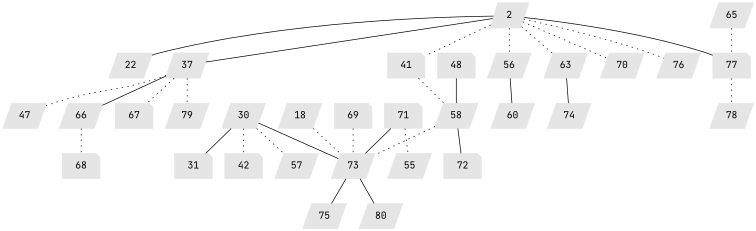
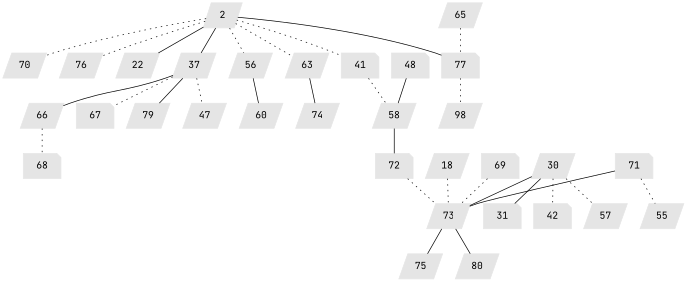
edge "37" -- "79": style dotted -> solid
node "78": label "78" -> "98"
edge "58" -- "73": now "72" -- "73"
